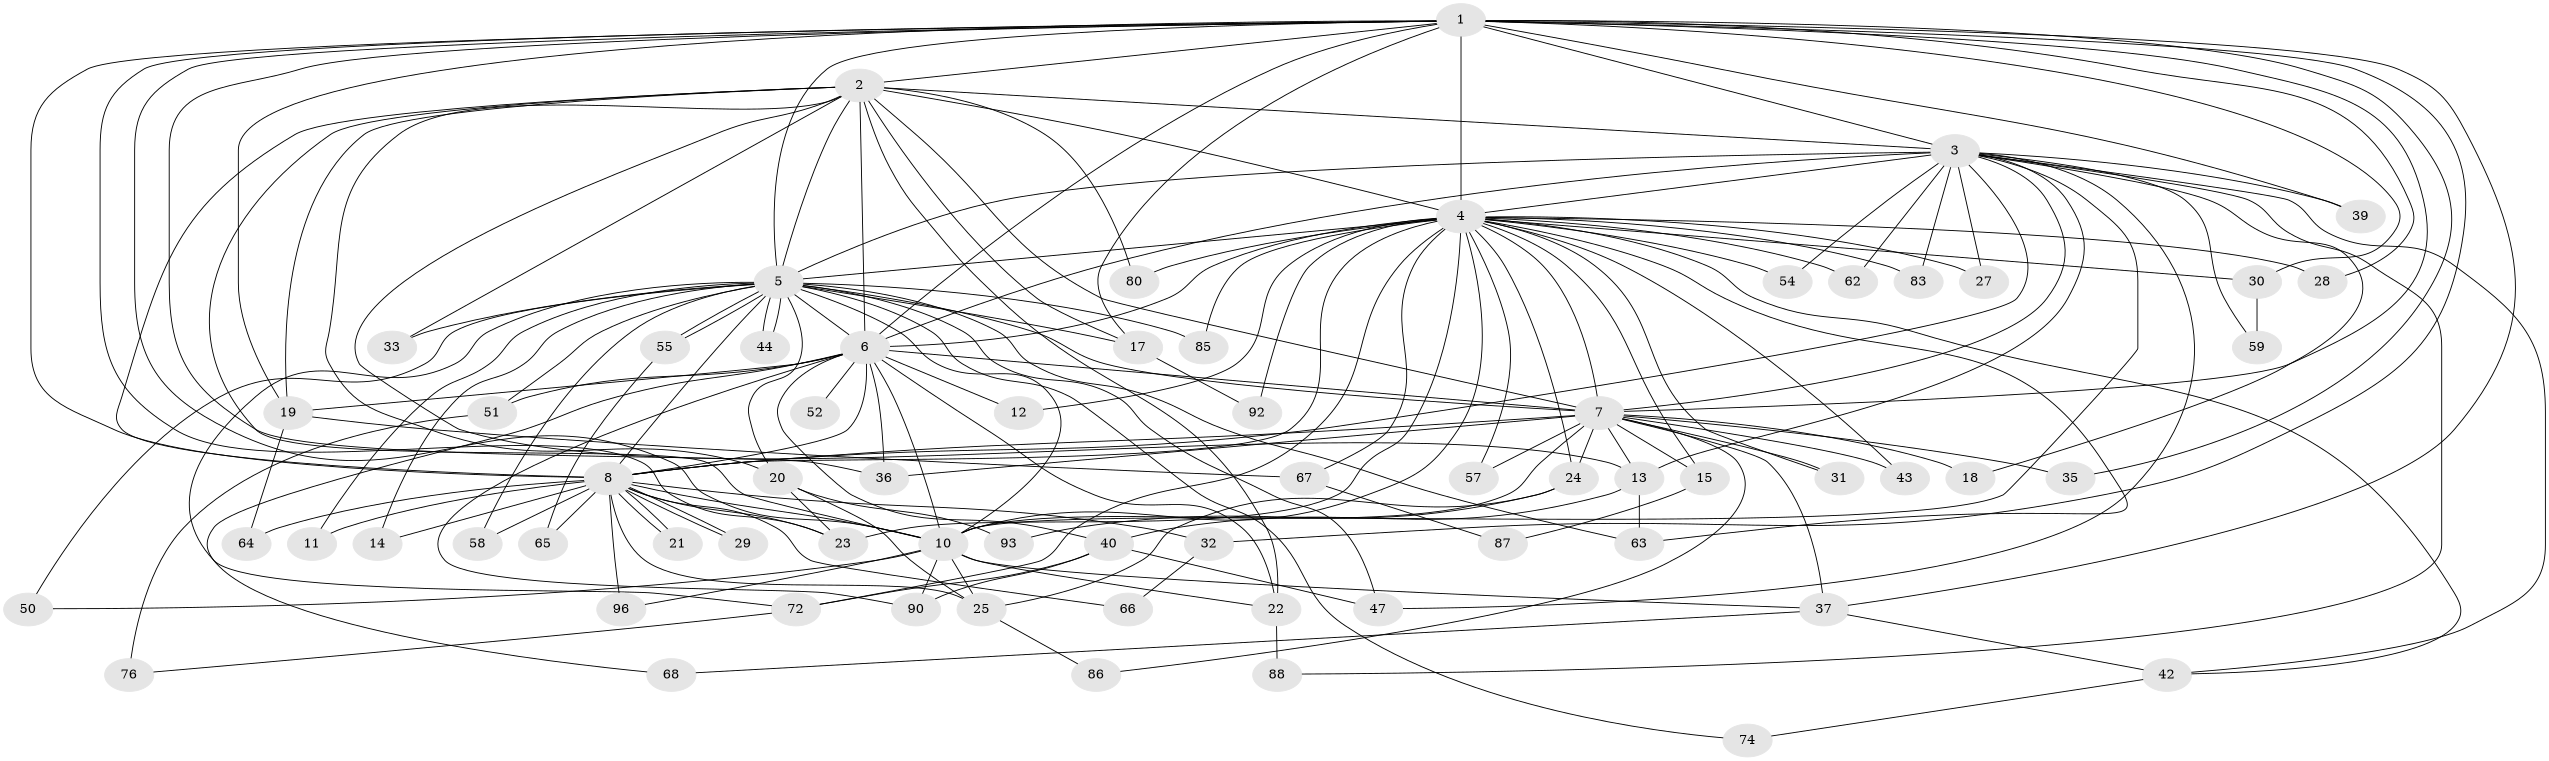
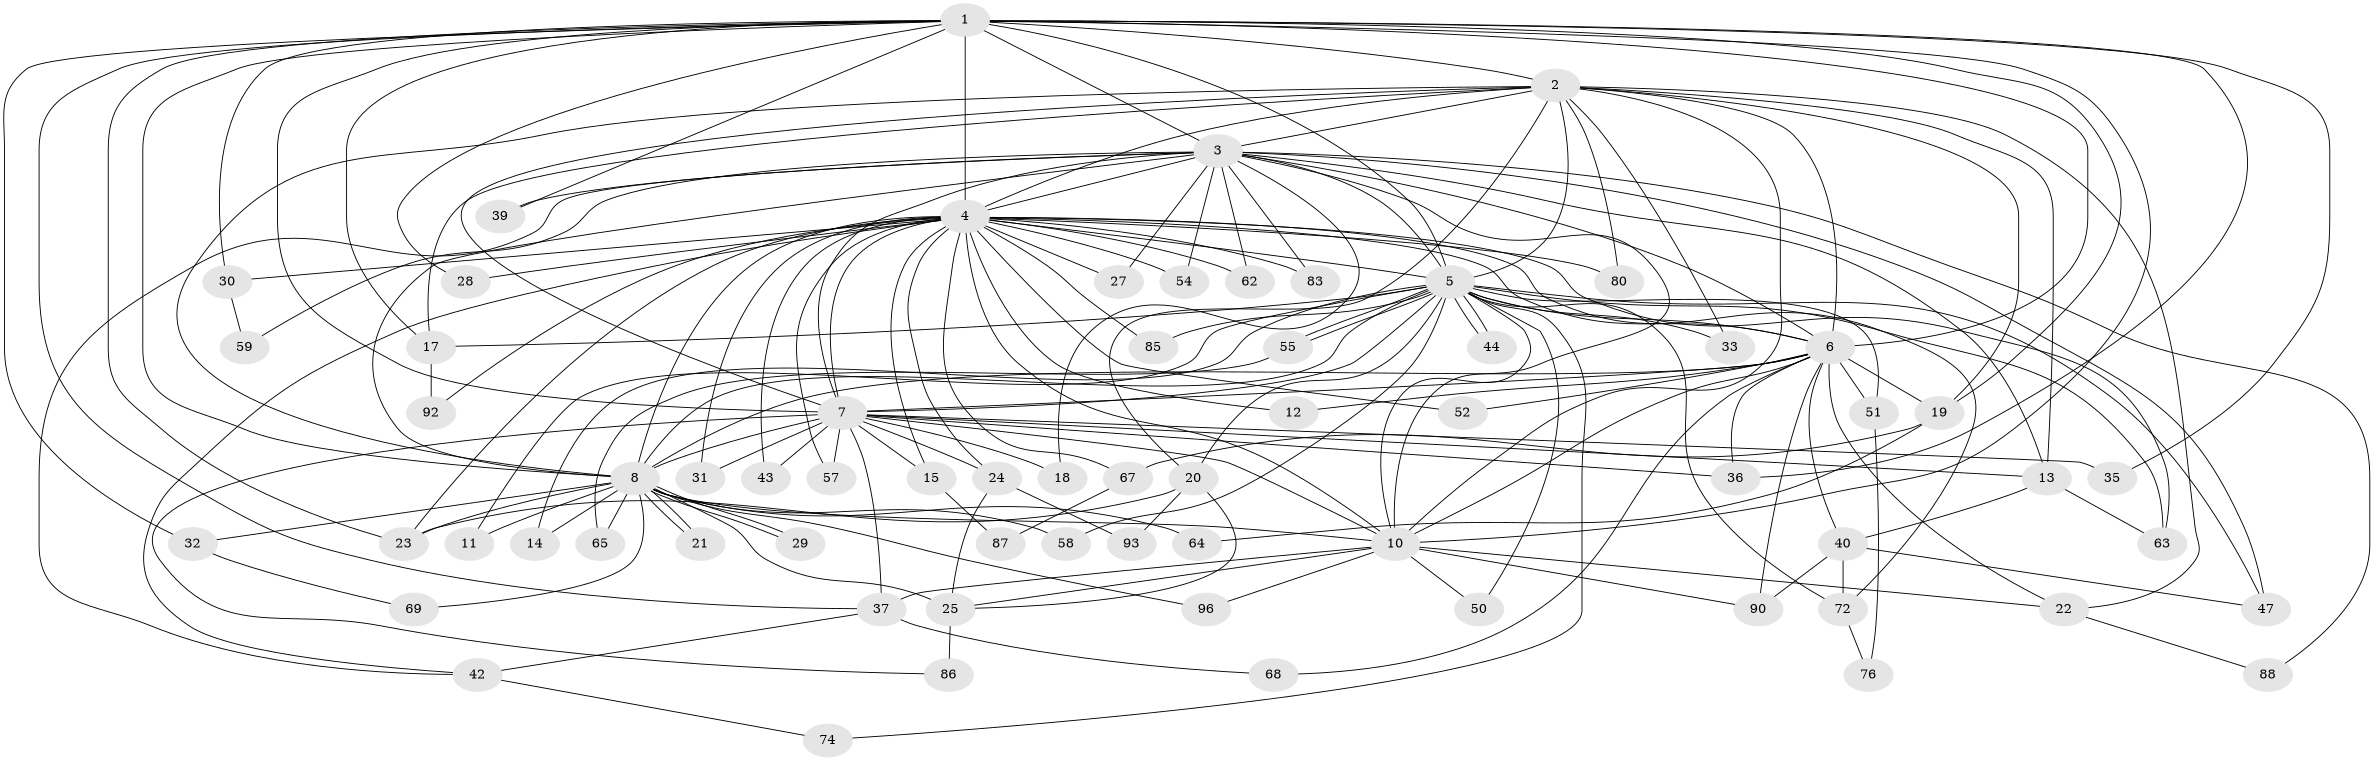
edge "4" -- "52": added
node "66": label "66" -> "69"
